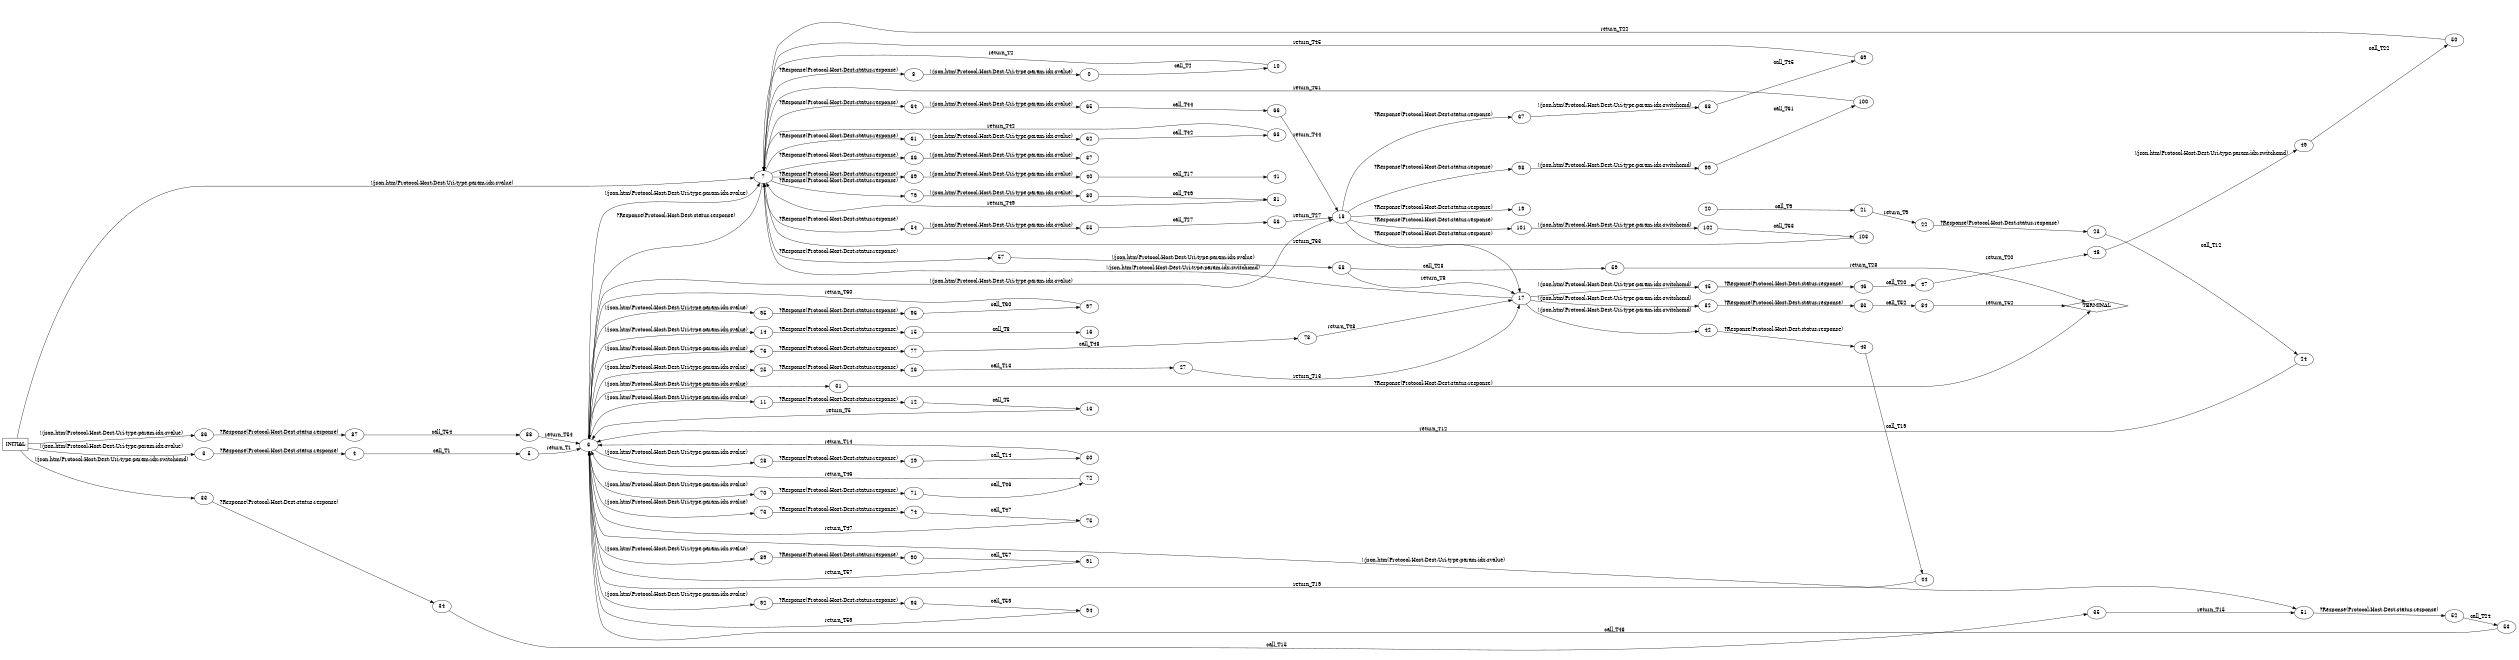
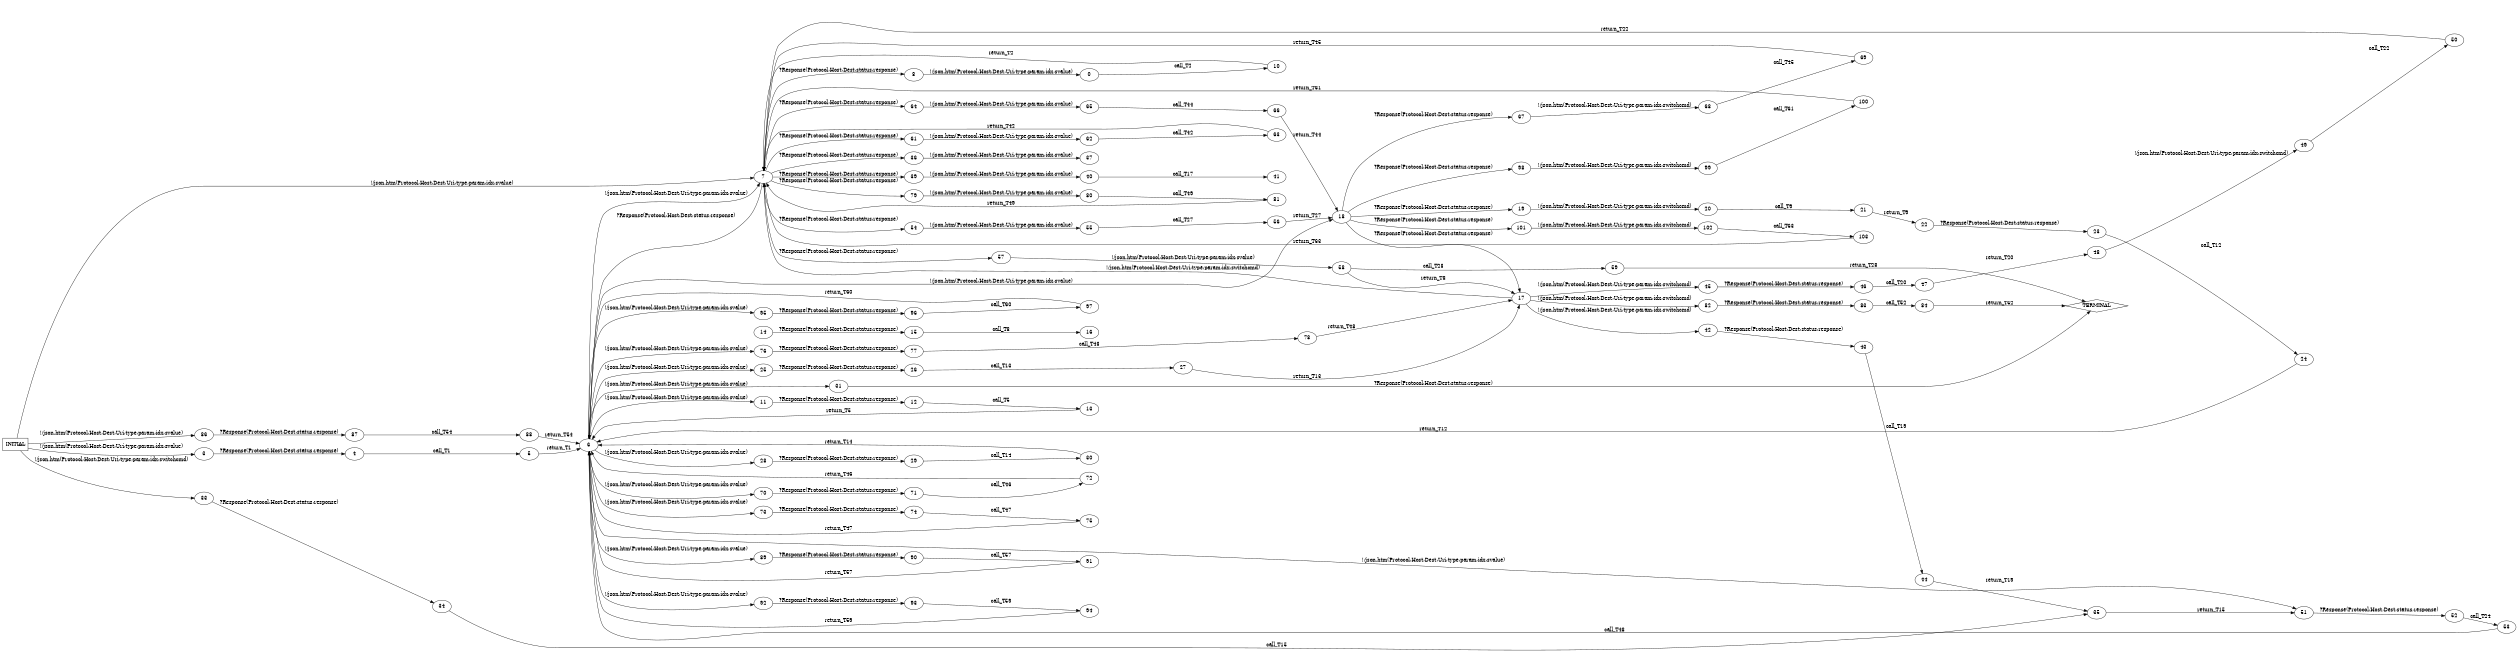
edge "19" -> "20": added, label "!/json.htm(Protocol;Host;Dest;Uri;type;param;idx;switchcmd)"
edge "6" -> "14": removed, label "!/json.htm(Protocol;Host;Dest;Uri;type;param;idx;svalue)"
edge "44" -> "6": now "44" -> "35"
